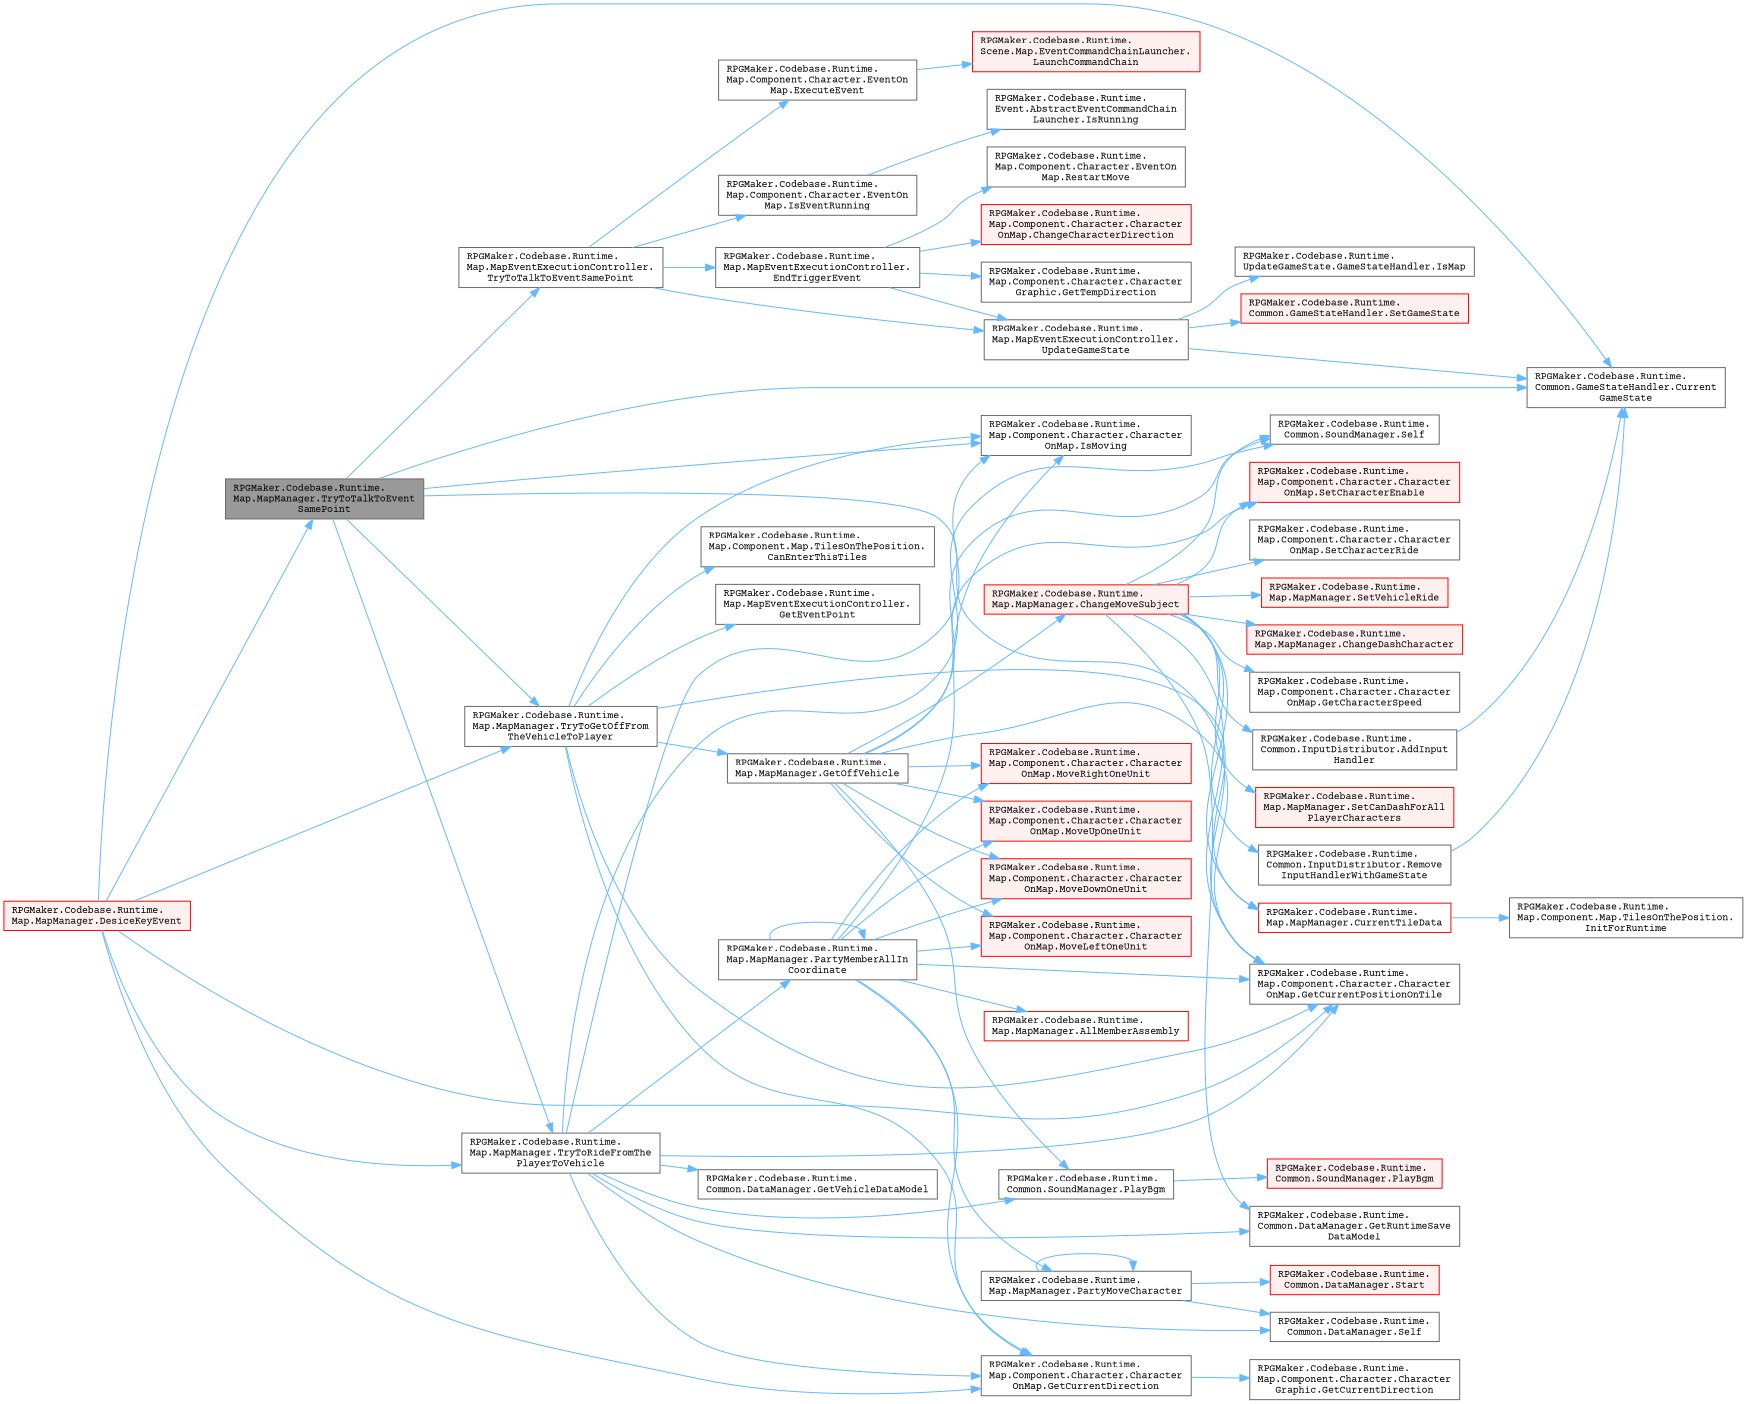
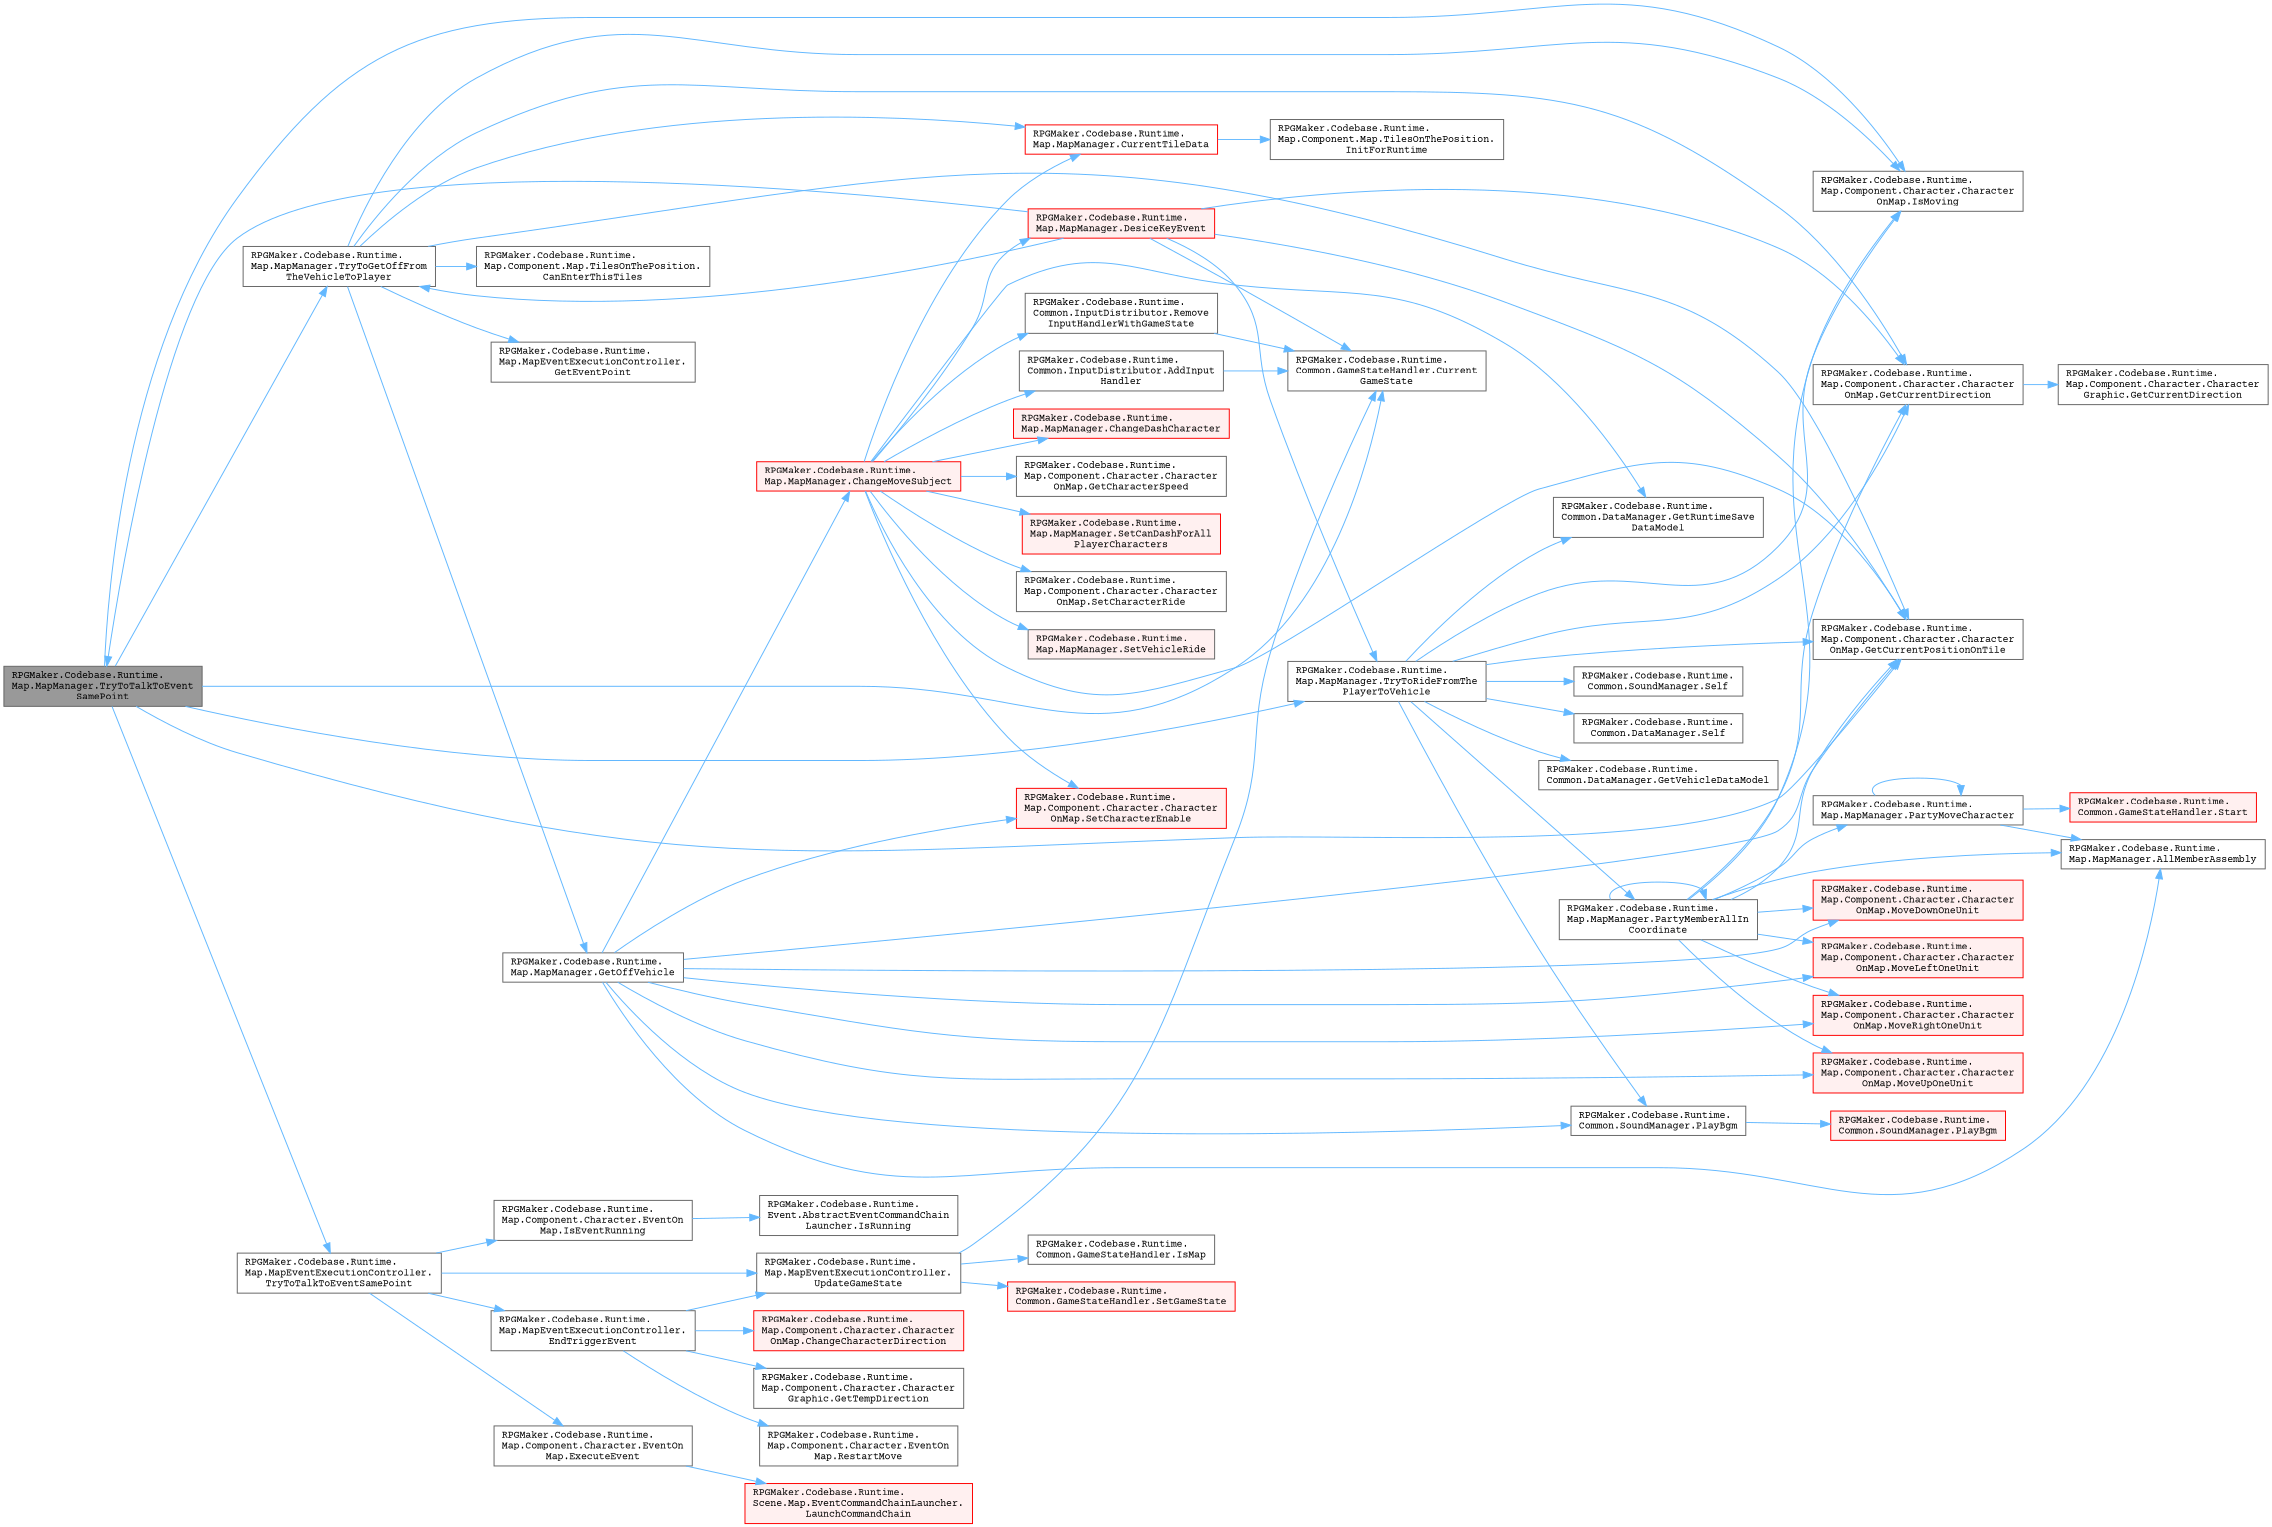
node "RPGMaker.Codebase.Runtime. UpdateGameState.GameStateHandler.IsMap": label "RPGMaker.Codebase.Runtime. UpdateGameState.GameStateHandler.IsMap" -> "RPGMaker.Codebase.Runtime. Common.GameStateHandler.IsMap"
edge "RPGMaker.Codebase.Runtime. Map.MapManager.ChangeMoveSubject" -> "RPGMaker.Codebase.Runtime. Common.SoundManager.Self": now "RPGMaker.Codebase.Runtime. Map.MapManager.ChangeMoveSubject" -> "RPGMaker.Codebase.Runtime. Map.MapManager.DesiceKeyEvent"
edge "RPGMaker.Codebase.Runtime. Map.MapManager.GetOffVehicle" -> "RPGMaker.Codebase.Runtime. Common.SoundManager.Self": now "RPGMaker.Codebase.Runtime. Map.MapManager.GetOffVehicle" -> "RPGMaker.Codebase.Runtime. Map.MapManager.AllMemberAssembly"
node "RPGMaker.Codebase.Runtime. Map.MapManager.SetVehicleRide": color red -> grey40
node "RPGMaker.Codebase.Runtime. Map.MapManager.AllMemberAssembly": color red -> grey40
node "RPGMaker.Codebase.Runtime. Common.DataManager.Start": label "RPGMaker.Codebase.Runtime. Common.DataManager.Start" -> "RPGMaker.Codebase.Runtime. Common.GameStateHandler.Start"
edge "RPGMaker.Codebase.Runtime. Map.MapManager.PartyMoveCharacter" -> "RPGMaker.Codebase.Runtime. Common.DataManager.Self": now "RPGMaker.Codebase.Runtime. Map.MapManager.PartyMoveCharacter" -> "RPGMaker.Codebase.Runtime. Map.MapManager.AllMemberAssembly"
